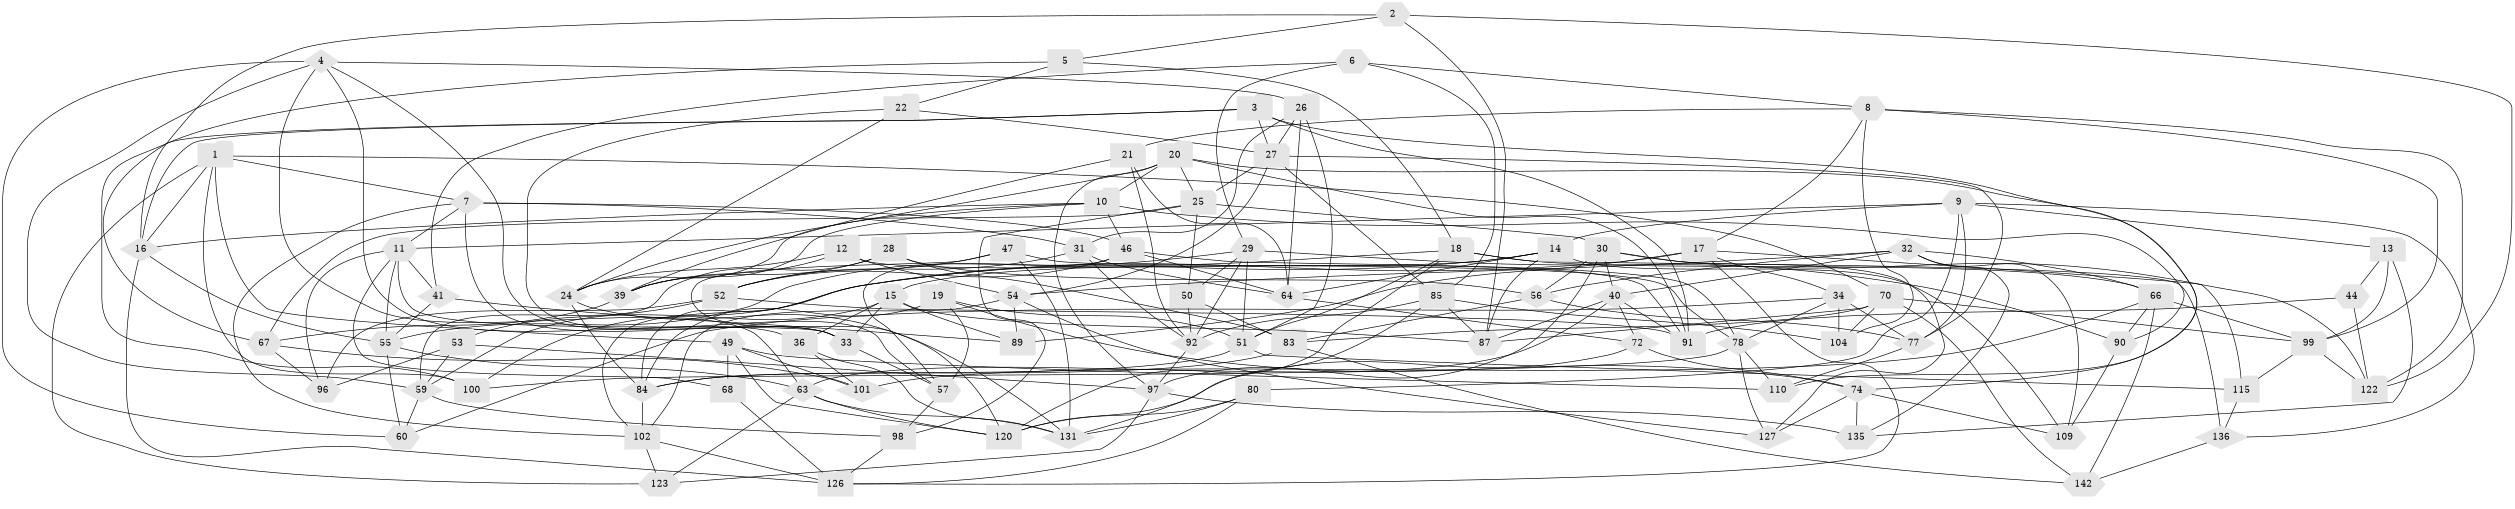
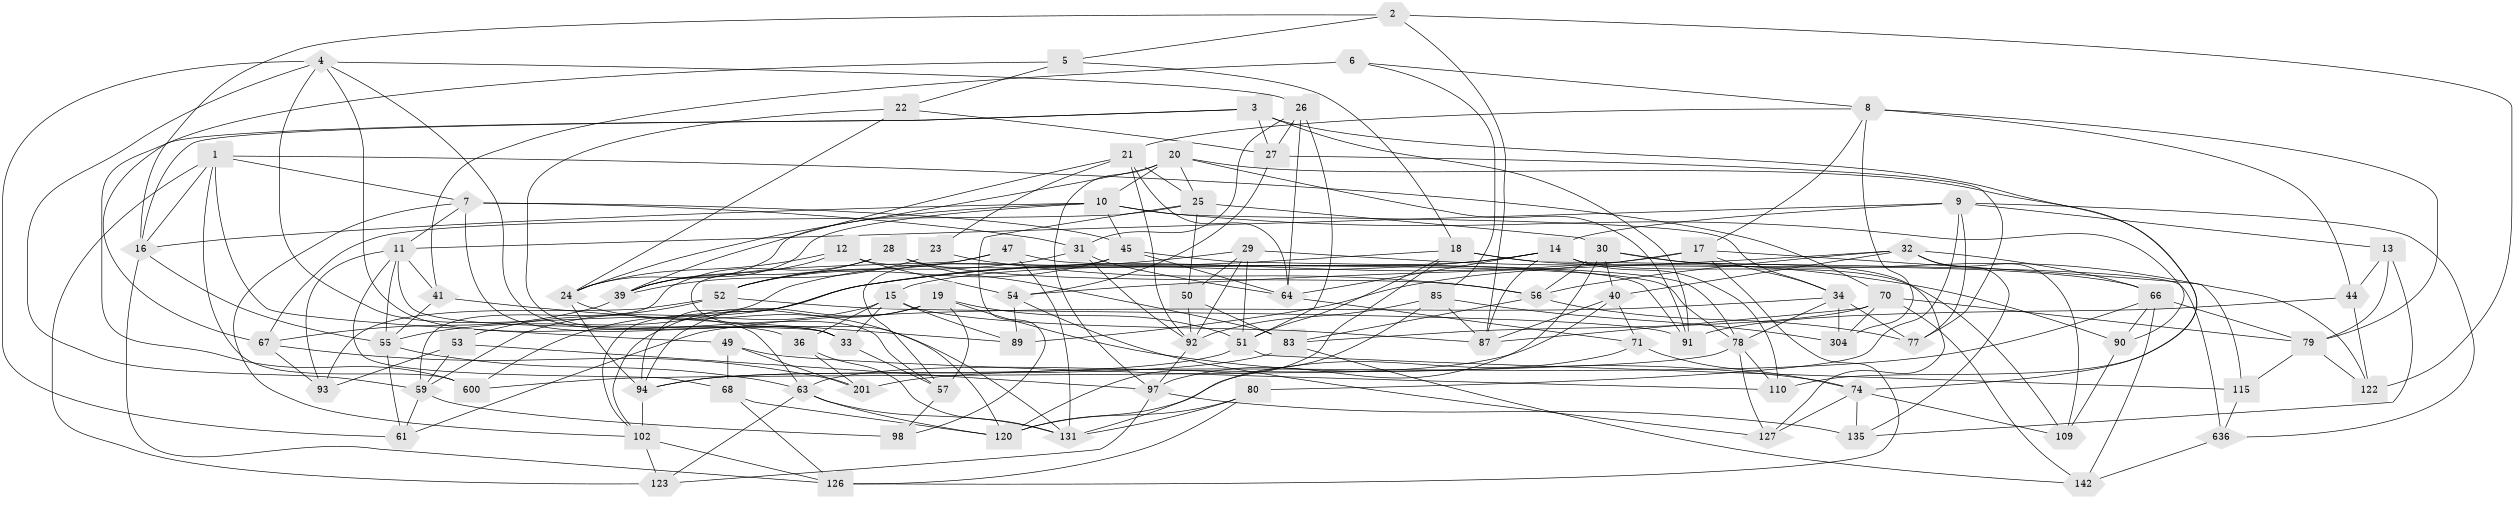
edge "6" -- "29": removed
edge "8" -- "122": now "8" -- "44"
edge "27" -- "25": now "21" -- "25"
edge "10" -- "34": added
edge "27" -- "85": removed
node "23": added
node "46": label "46" -> "45"
edge "54" -- "102": now "19" -- "102"
edge "40" -- "91": removed
node "72": label "72" -> "71"
node "104": label "104" -> "304"
node "99": label "99" -> "79"
edge "77" -- "110": now "14" -- "110"
node "96": label "96" -> "93"
node "100": label "100" -> "600"
node "84": label "84" -> "94"
node "101": label "101" -> "201"
edge "49" -- "120": now "68" -- "120"
node "60": label "60" -> "61"
node "136": label "136" -> "636"
edge "98" -- "126": removed
